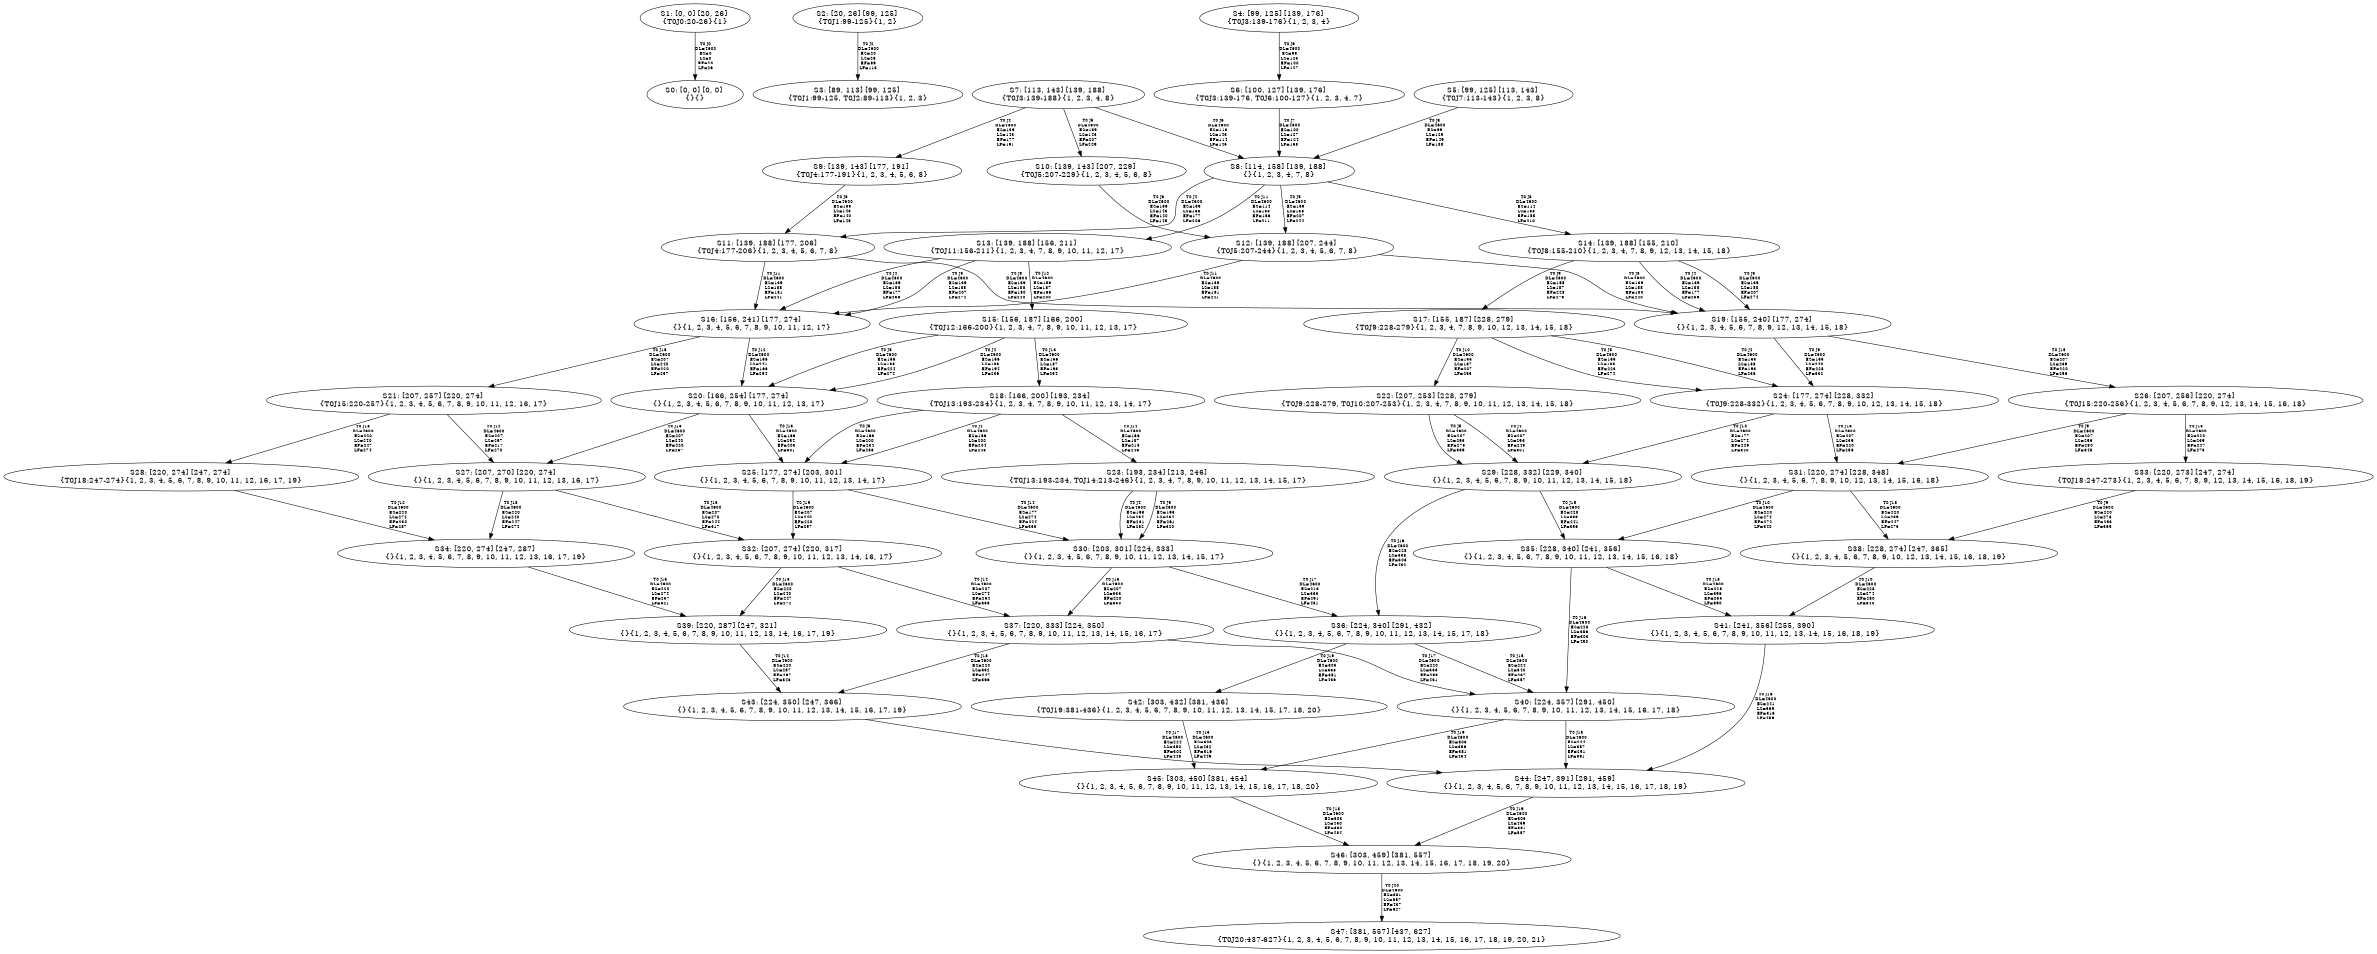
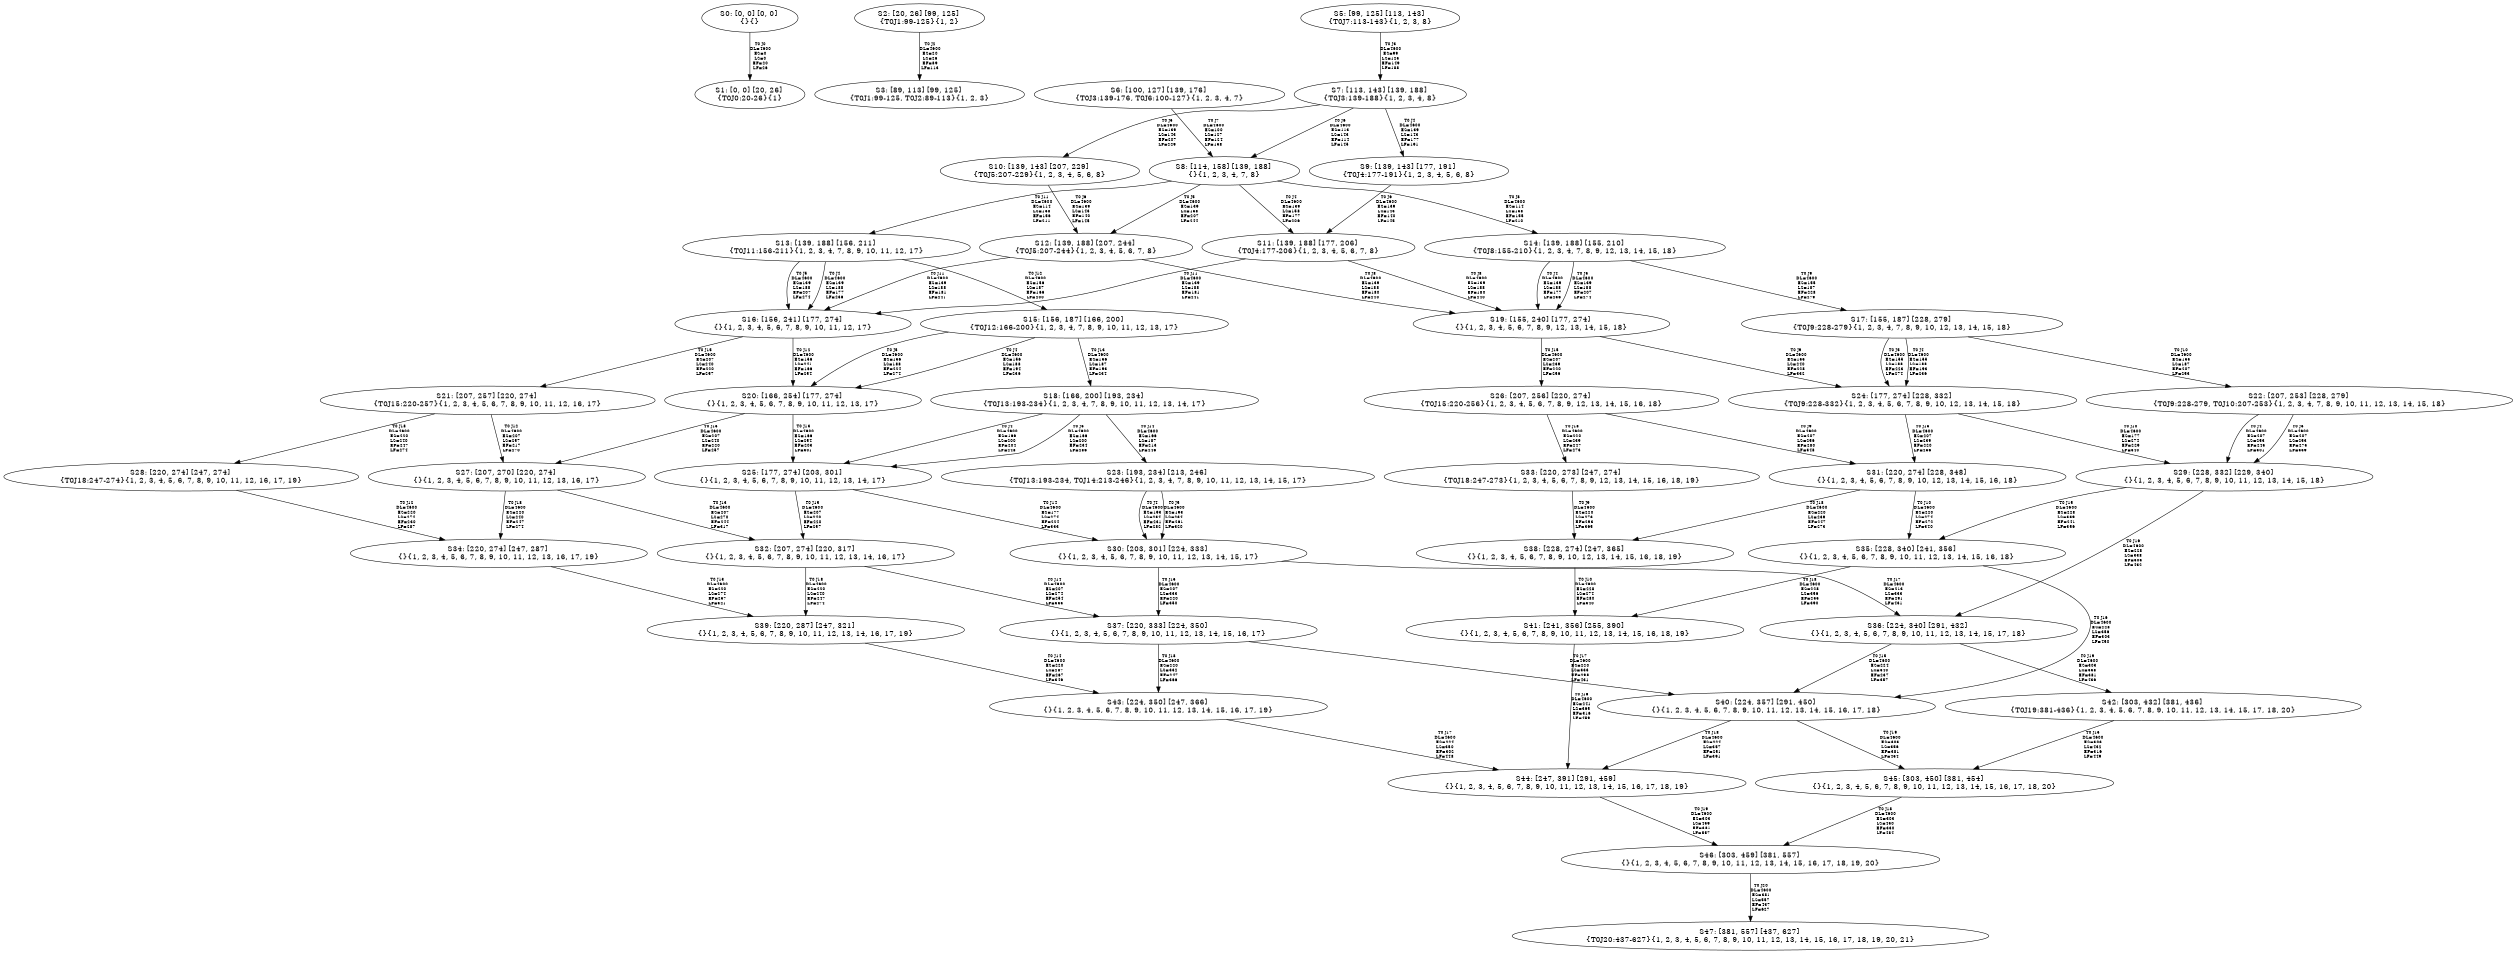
node "S4: [99, 125] [139, 176] {T0J3:139-176}{1, 2, 3, 4}": removed
edge "S1: [0, 0] [20, 26] {T0J0:20-26}{1}" -> "S0: [0, 0] [0, 0] {}{}": reversed
edge "S5: [99, 125] [113, 143] {T0J7:113-143}{1, 2, 3, 8}" -> "S8: [114, 158] [139, 188] {}{1, 2, 3, 4, 7, 8}": now "S5: [99, 125] [113, 143] {T0J7:113-143}{1, 2, 3, 8}" -> "S7: [113, 143] [139, 188] {T0J3:139-188}{1, 2, 3, 4, 8}"
